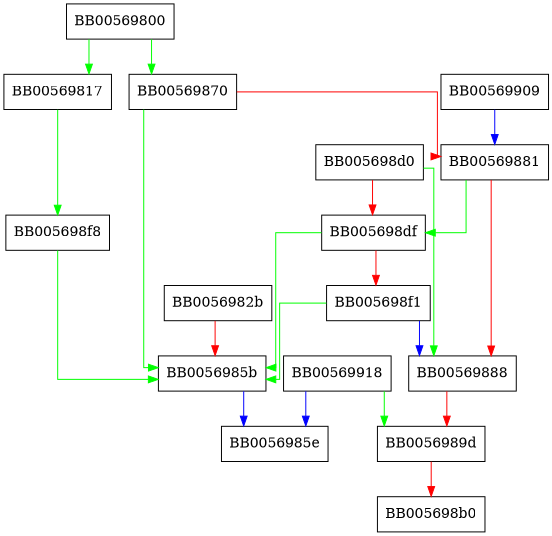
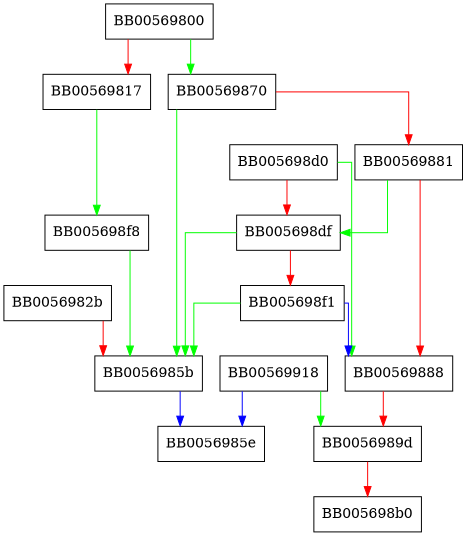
edge "BB00569800" -> "BB00569817": color green -> red
node "BB00569909": removed
